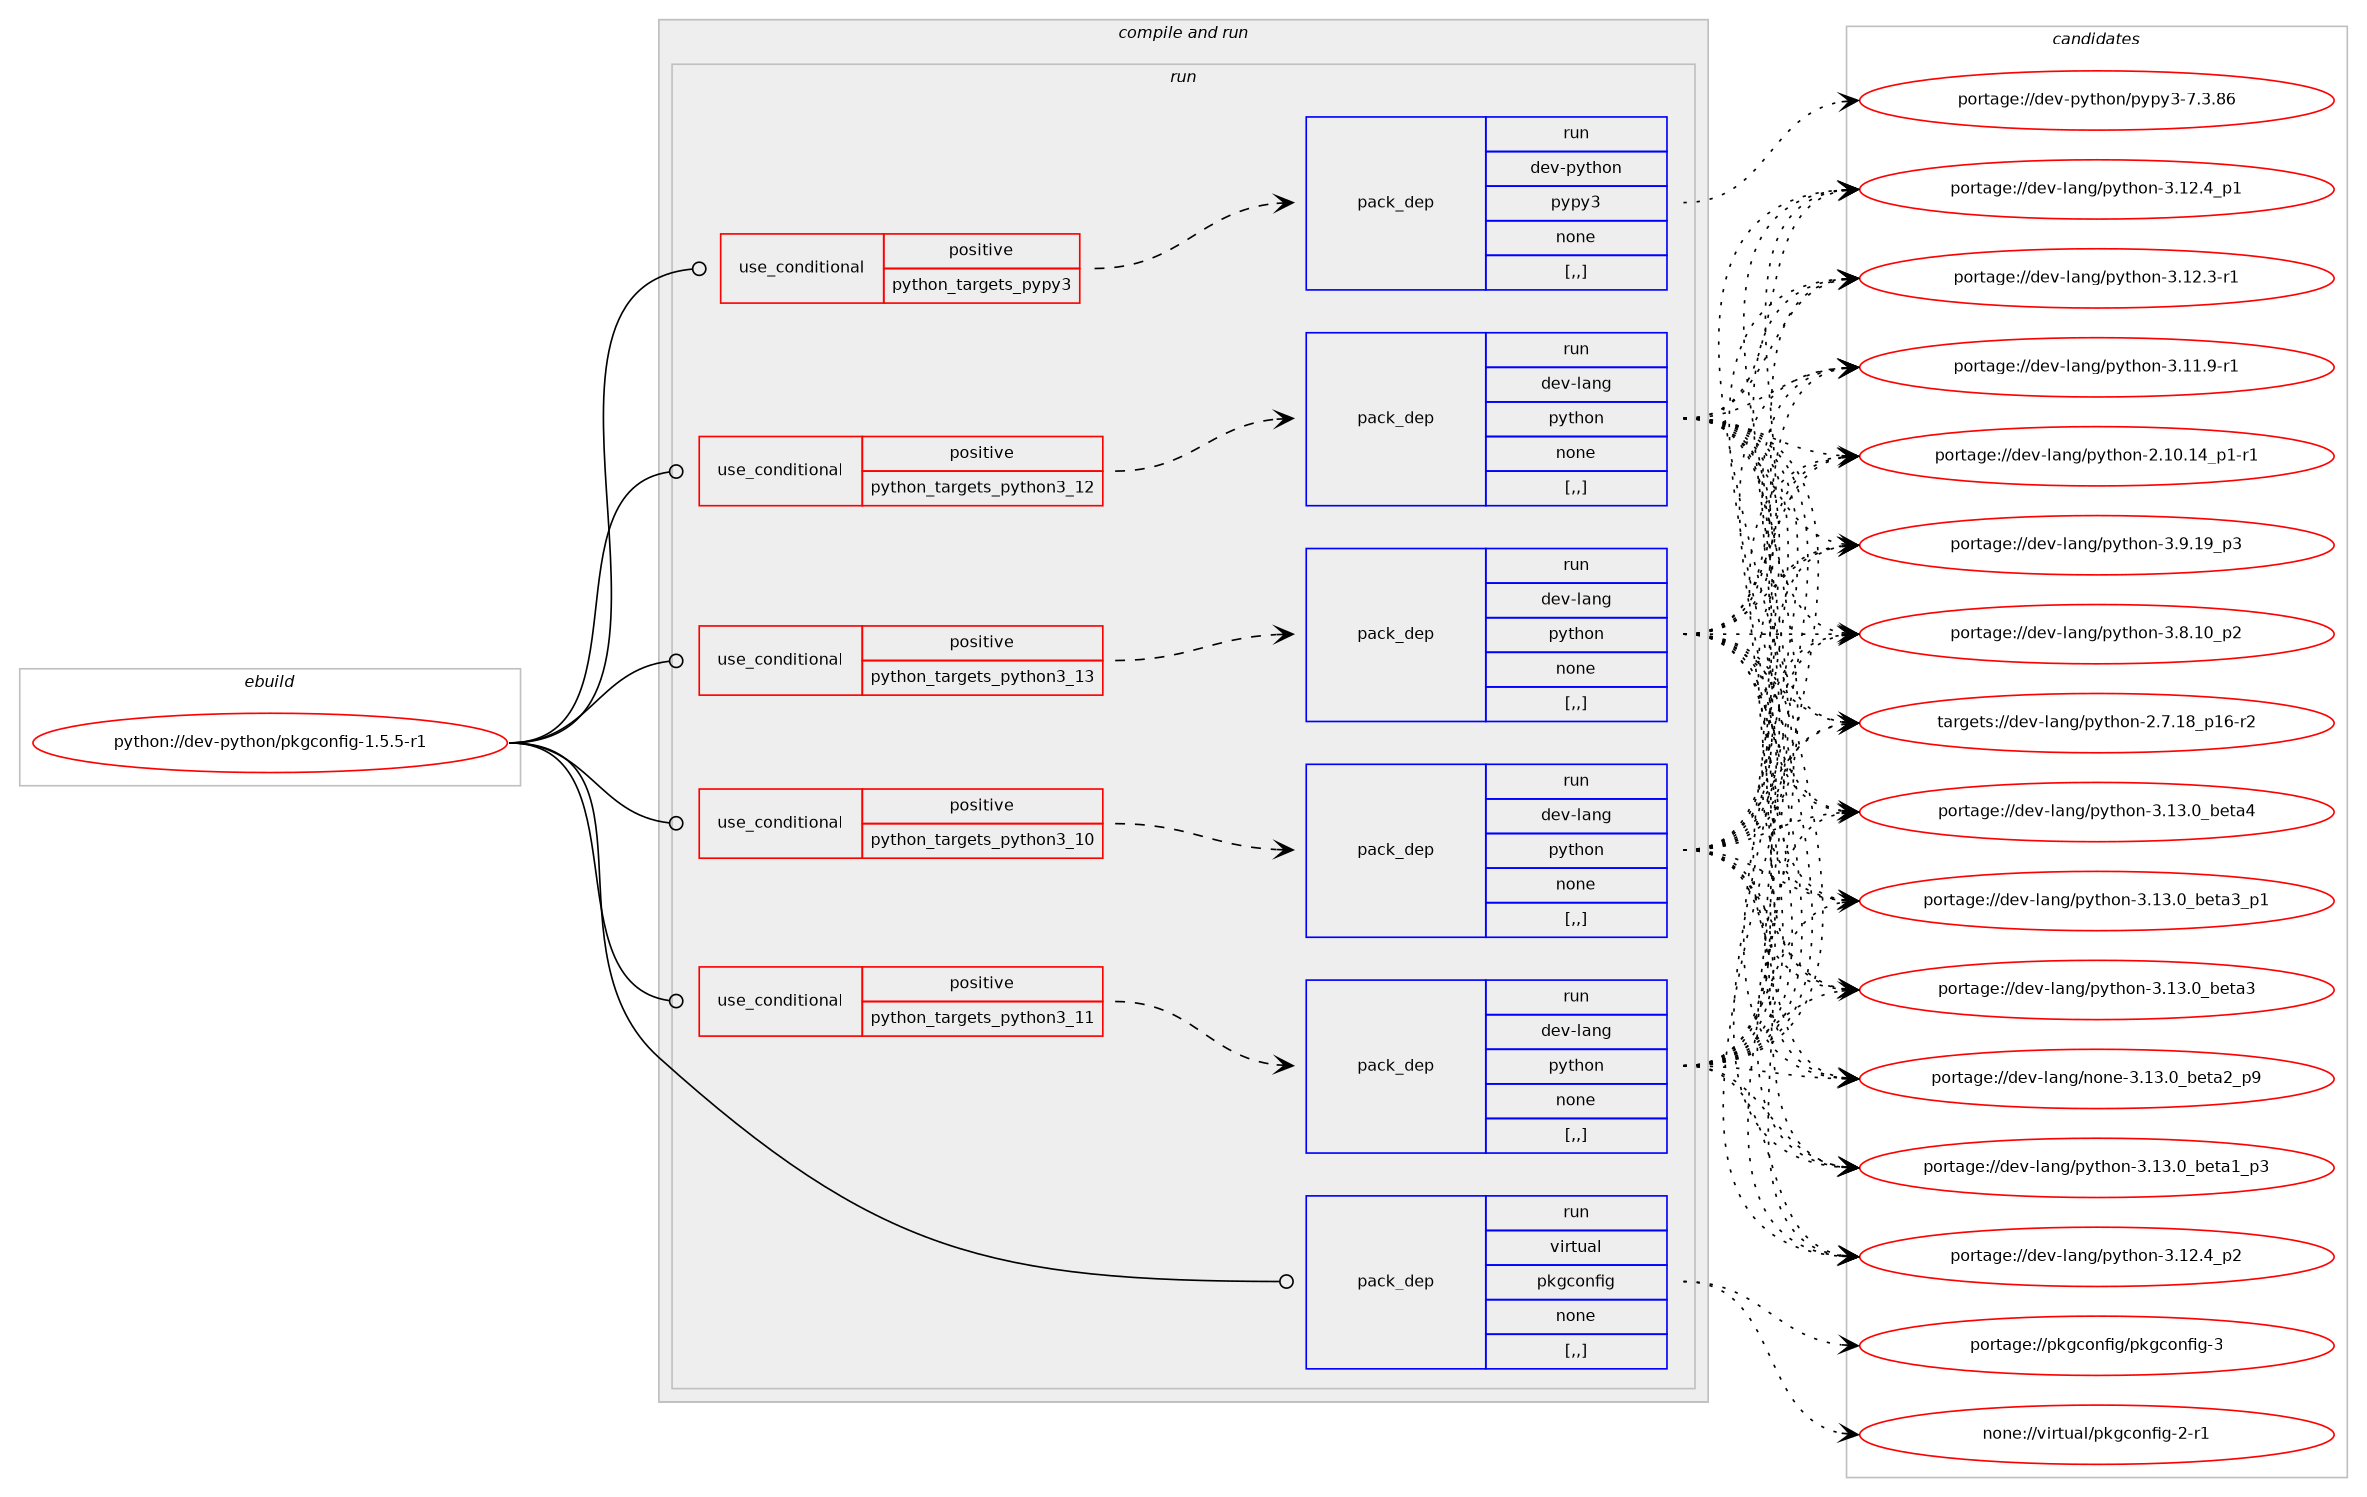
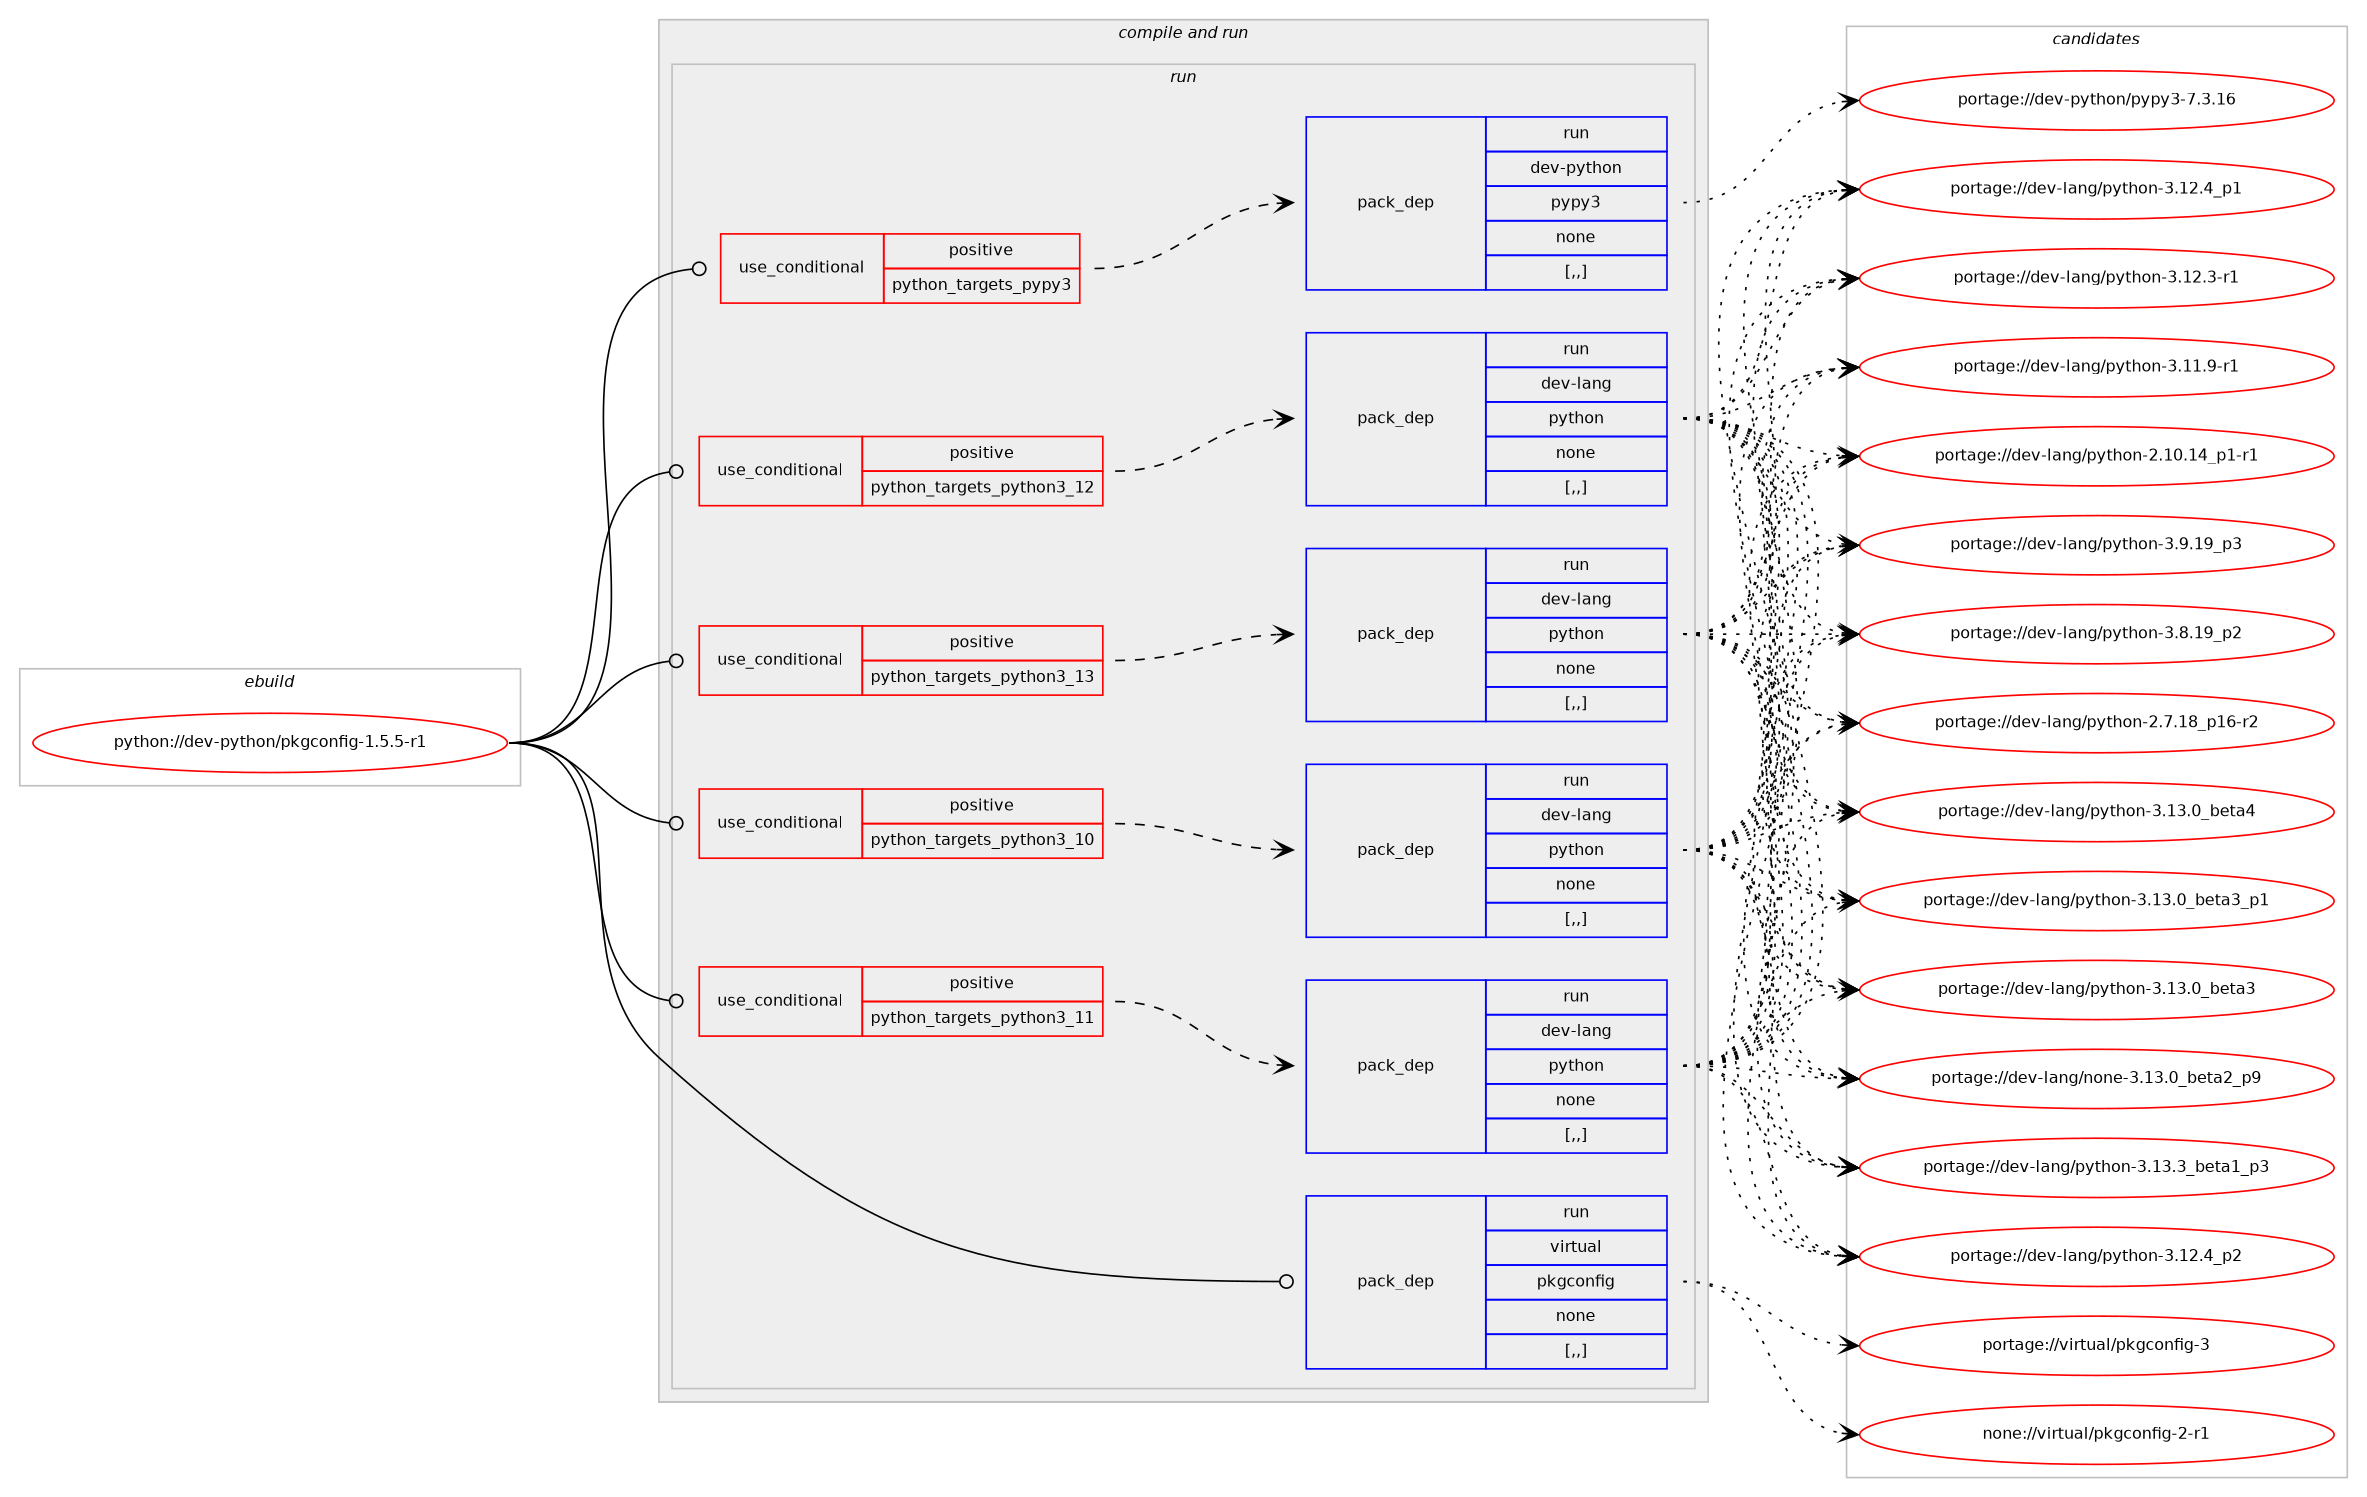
node "portage://dev-python/pypy3-7.3.86": label "portage://dev-python/pypy3-7.3.86" -> "portage://dev-python/pypy3-7.3.16"
node "portage://dev-lang/python-3.8.10_p2": label "portage://dev-lang/python-3.8.10_p2" -> "portage://dev-lang/python-3.8.19_p2"
node "targets://dev-lang/python-2.7.18_p16-r2": label "targets://dev-lang/python-2.7.18_p16-r2" -> "portage://dev-lang/python-2.7.18_p16-r2"
node "portage://dev-lang/python-3.13.0_beta1_p3": label "portage://dev-lang/python-3.13.0_beta1_p3" -> "portage://dev-lang/python-3.13.3_beta1_p3"
node "portage://pkgconfig/pkgconfig-3": label "portage://pkgconfig/pkgconfig-3" -> "portage://virtual/pkgconfig-3"
